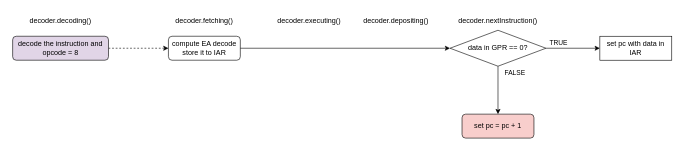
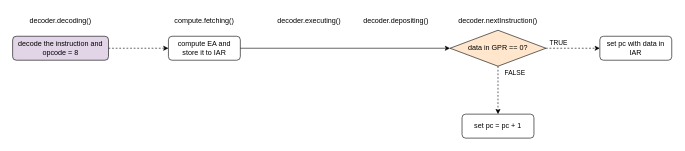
node "decoder.fetching()": label "decoder.fetching()" -> "compute.fetching()"
node "compute EA decode store it to IAR": label "compute EA decode store it to IAR" -> "compute EA and store it to IAR"
node "data in GPR == 0?": fillcolor #ffffff -> #ffe6cc
edge "data in GPR == 0?" -> "set pc with data in IAR": style solid -> dashed
node "set pc with data in IAR": shape rectangle -> rounded rectangle
edge "data in GPR == 0?" -> "set pc = pc + 1": style solid -> dashed
node "set pc = pc + 1": fillcolor #f8cecc -> #ffffff
